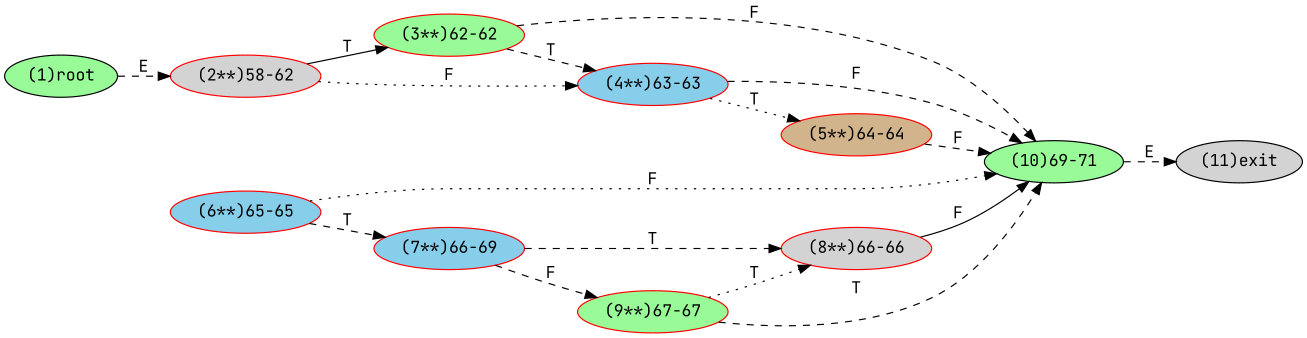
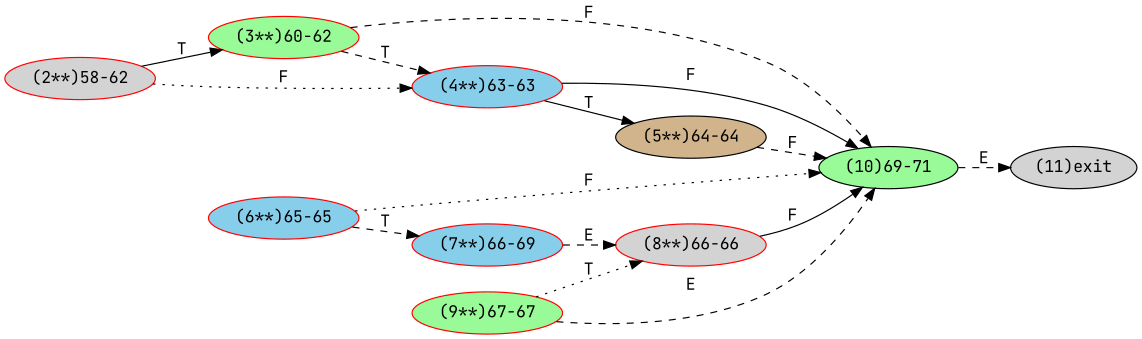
node "(3**)62-62": label "(3**)62-62" -> "(3**)60-62"
node "(1)root": removed
edge "(4**)63-63" -> "(10)69-71": style dashed -> solid
edge "(4**)63-63" -> "(5**)64-64": style dotted -> solid
node "(5**)64-64": color red -> black
edge "(7**)66-69" -> "(8**)66-66": label "T" -> "E"
edge "(7**)66-69" -> "(9**)67-67": removed, label "F"
edge "(9**)67-67" -> "(10)69-71": label "T" -> "E"
